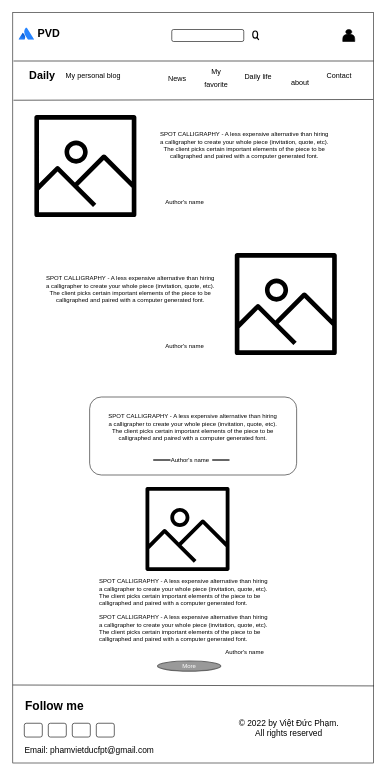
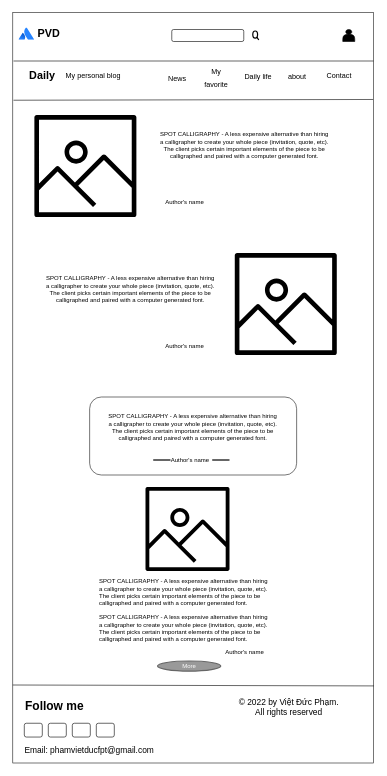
node "about": moved (300, 82) -> (297, 76)
node "© 2022 by Việt Đức Phạm. All rights reserved": moved (289, 728) -> (289, 707)
